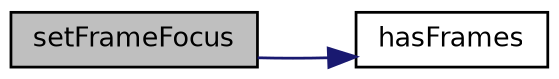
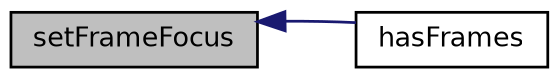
edge "setFrameFocus" -> "hasFrames": reversed
